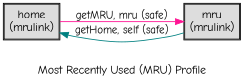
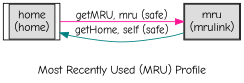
node "home": text "(mrulink)" -> "(home)"
